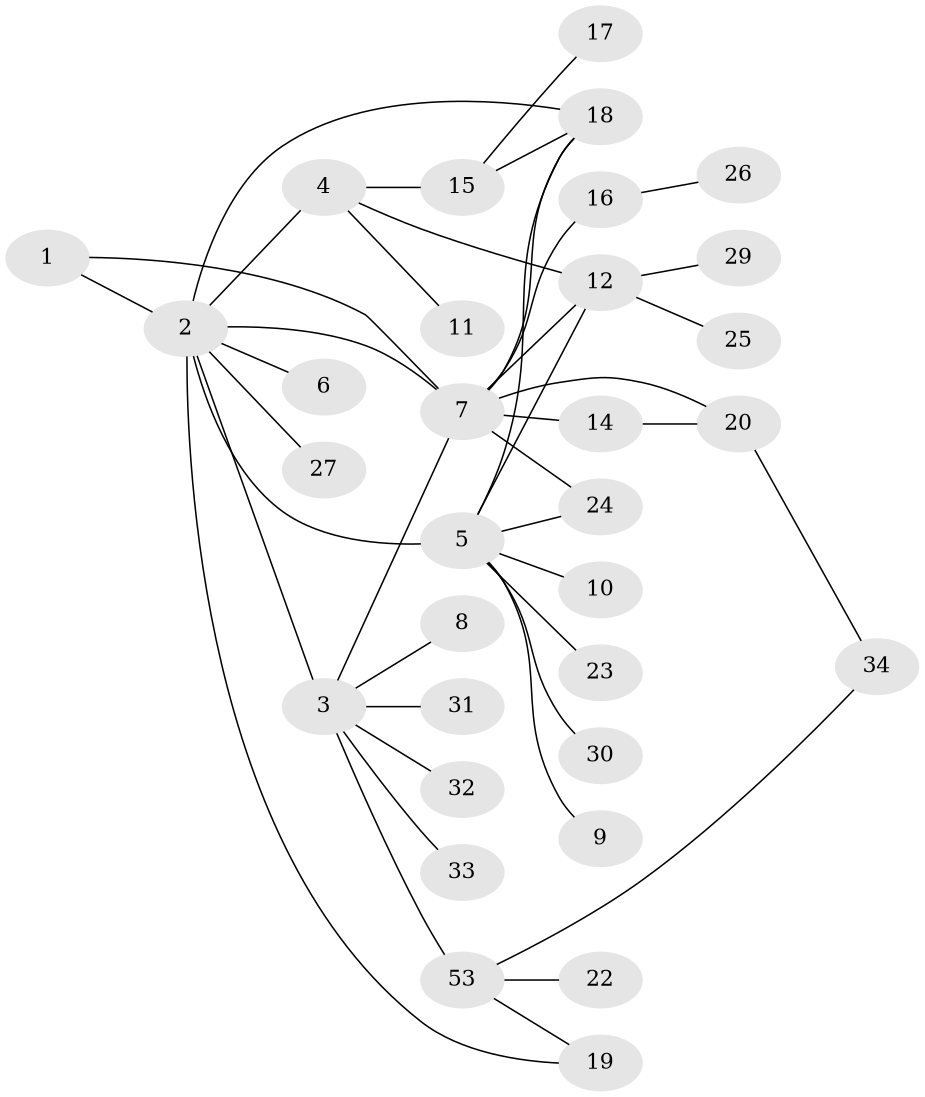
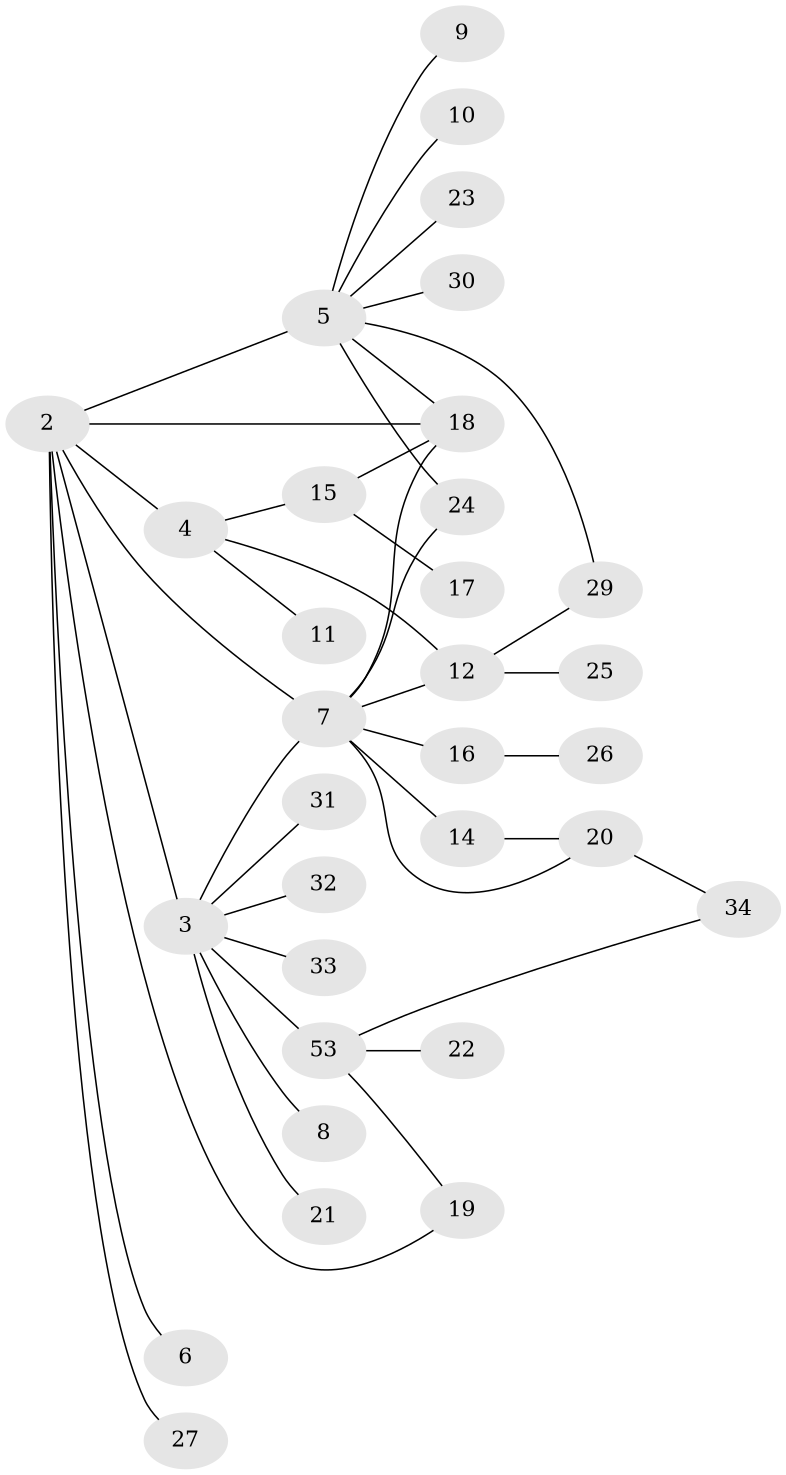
node "1": removed
edge "12" -- "5": now "29" -- "5"
node "21": added
